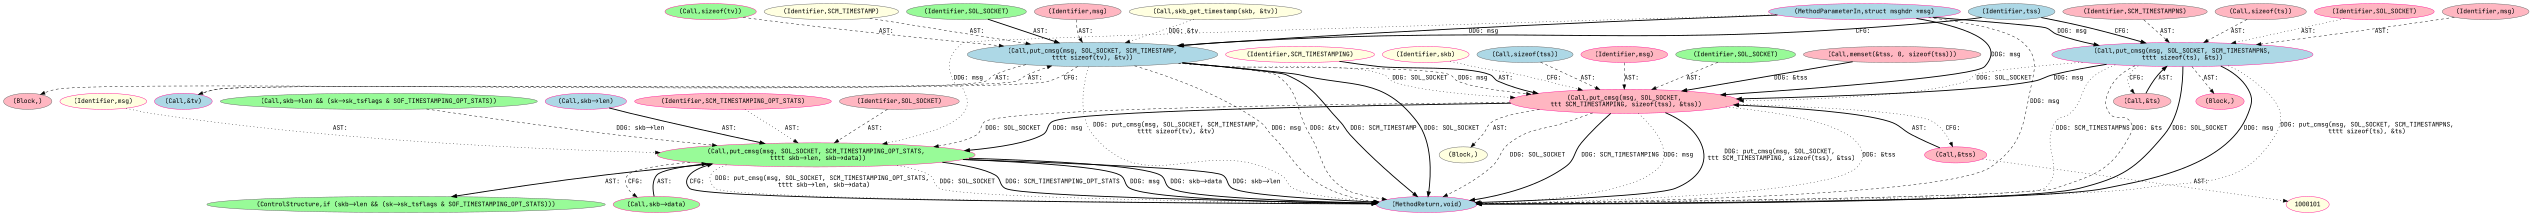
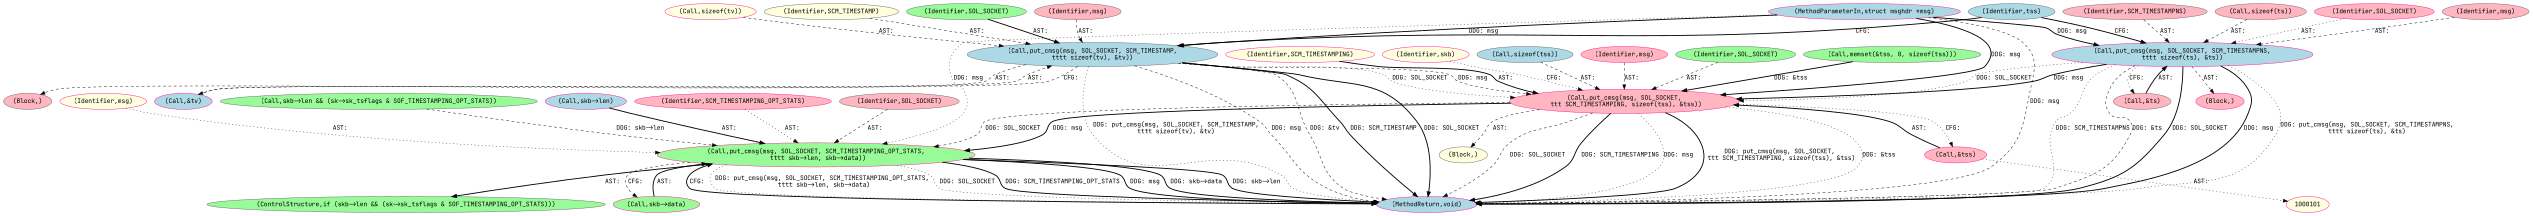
node "(Call,sizeof(tv))": fillcolor palegreen -> lightyellow
node "(Call,skb_get_timestamp(skb, &tv))": removed
node "(Call,memset(&tss, 0, sizeof(tss)))": fillcolor lightpink -> palegreen
